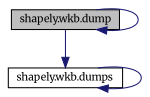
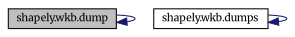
edge "shapely.wkb.dump" -> "shapely.wkb.dumps": removed
